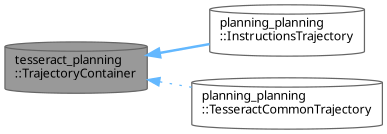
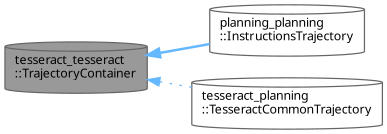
node "tesseract_planning ::TrajectoryContainer": label "tesseract_planning ::TrajectoryContainer" -> "tesseract_tesseract ::TrajectoryContainer"
node "planning_planning ::TesseractCommonTrajectory": label "planning_planning ::TesseractCommonTrajectory" -> "tesseract_planning ::TesseractCommonTrajectory"
